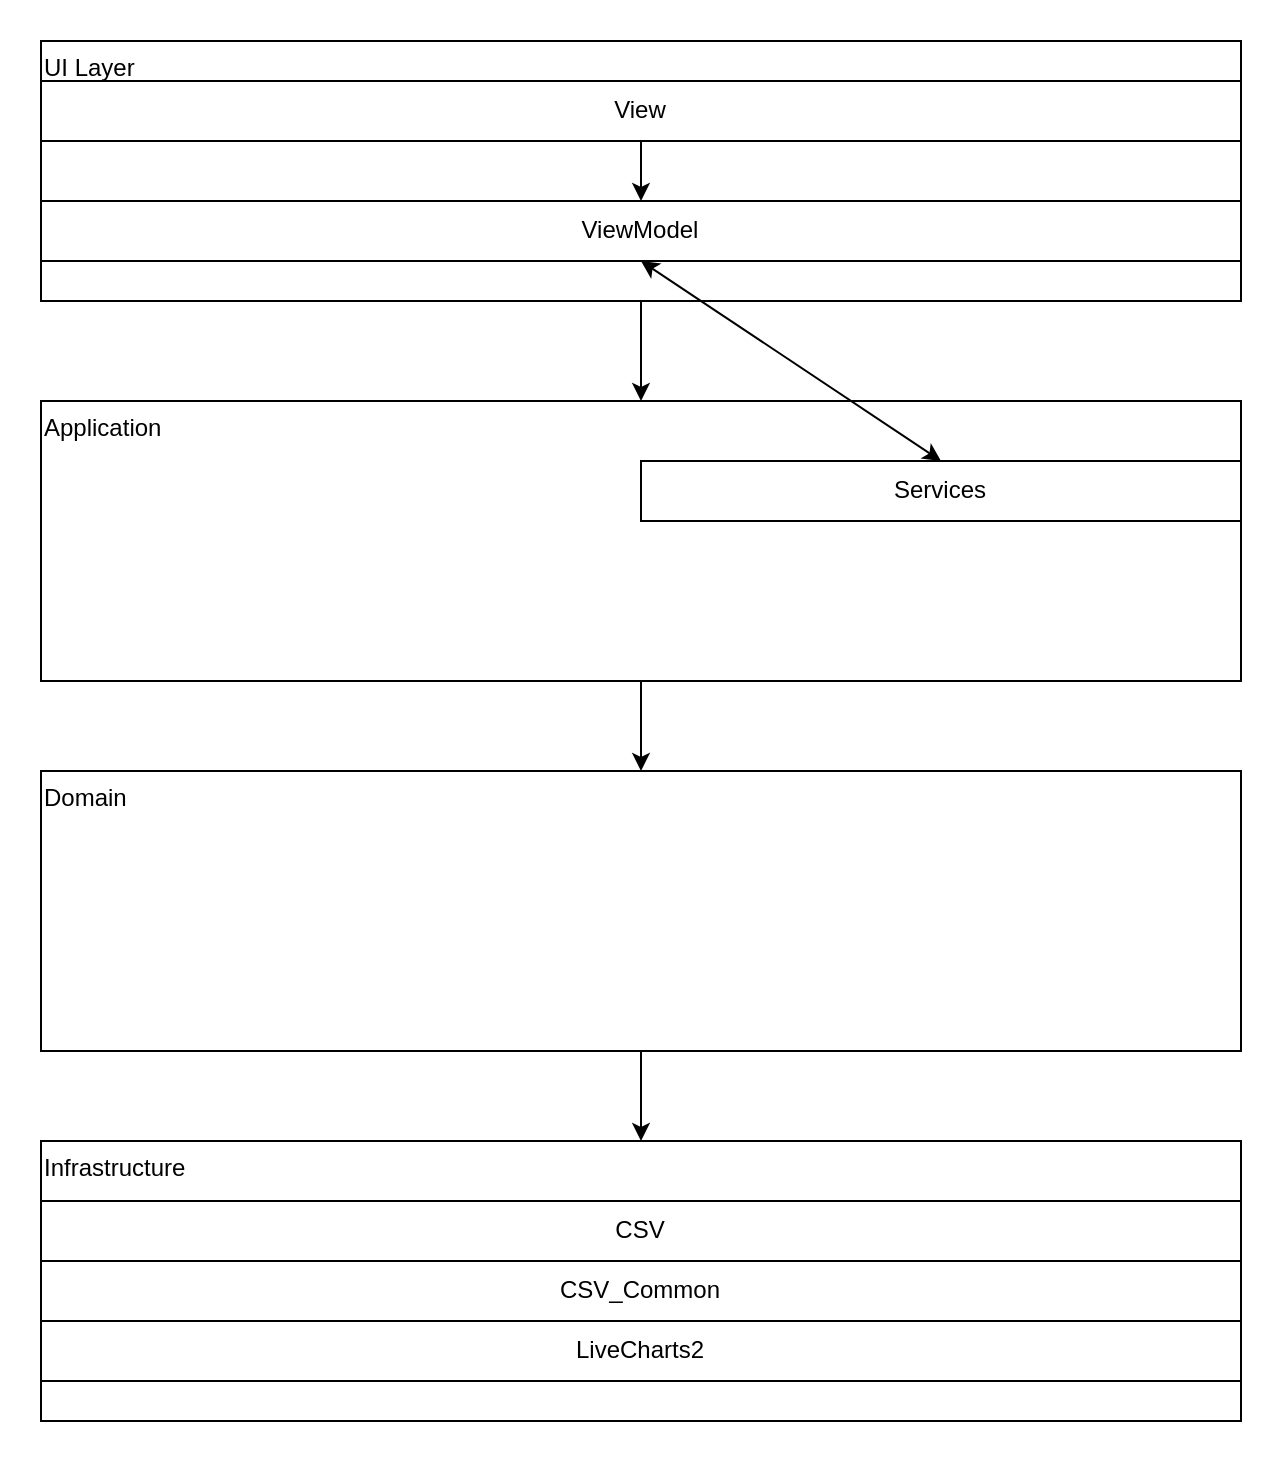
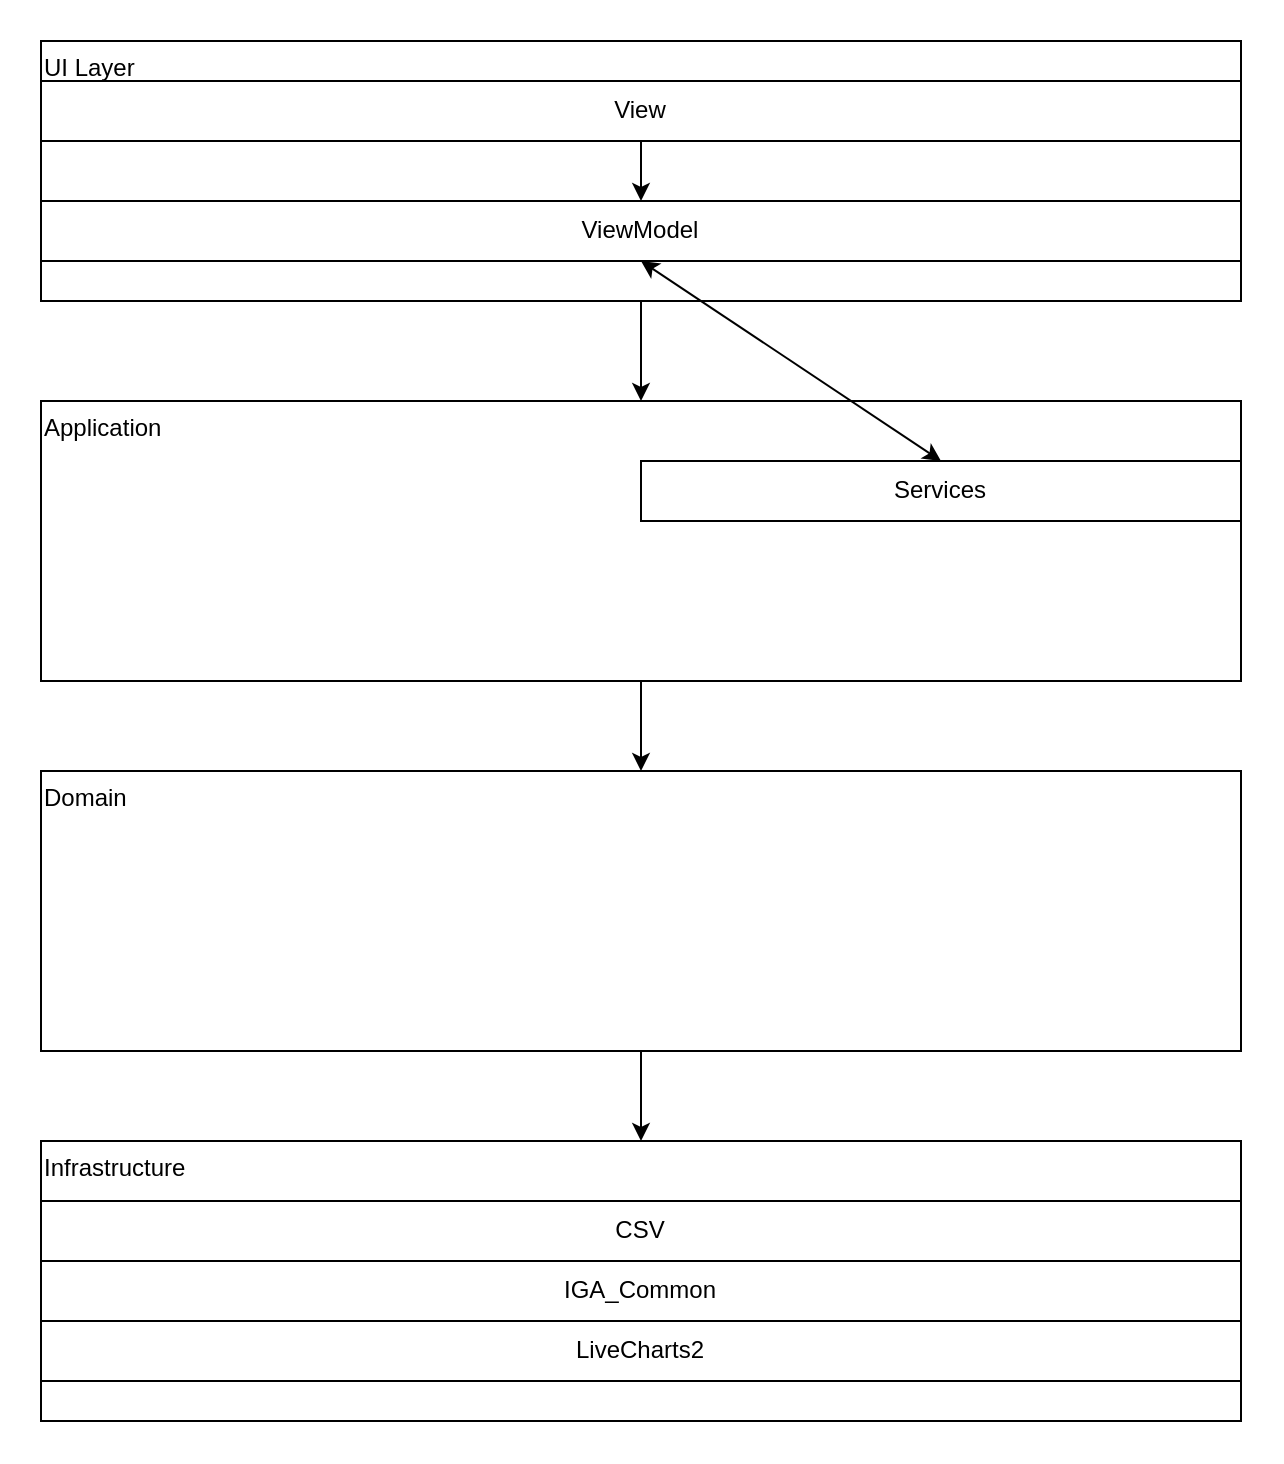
node "CSV_Common": label "CSV_Common" -> "IGA_Common"
